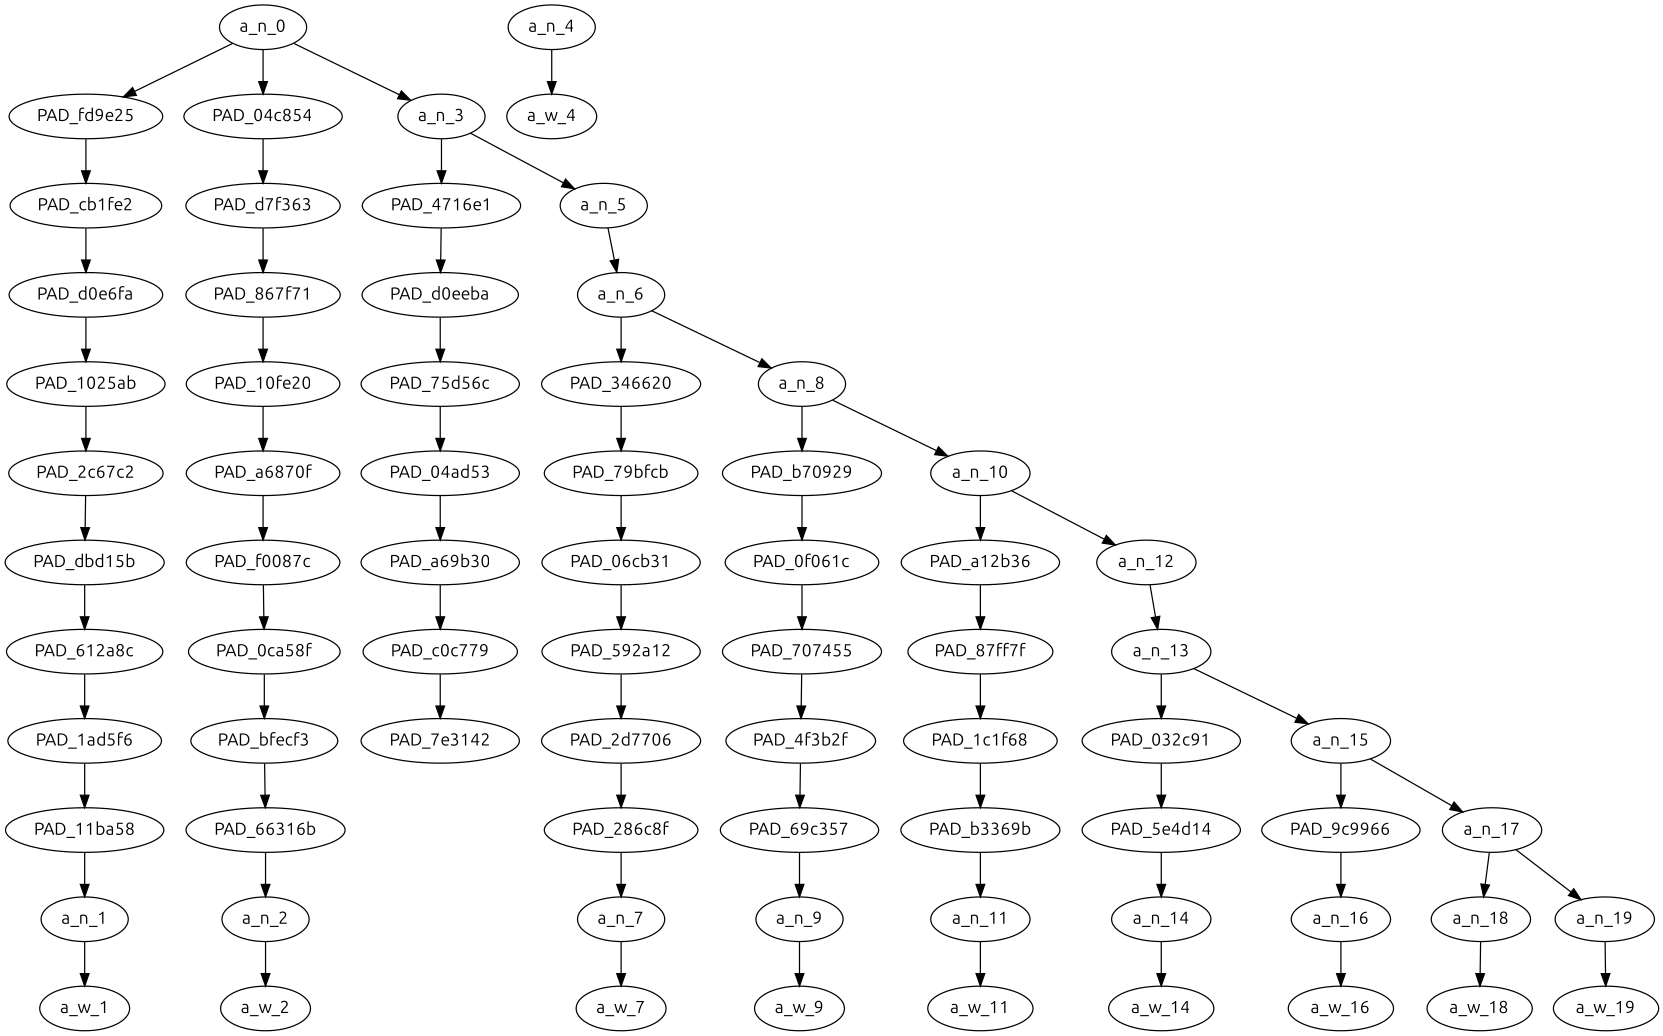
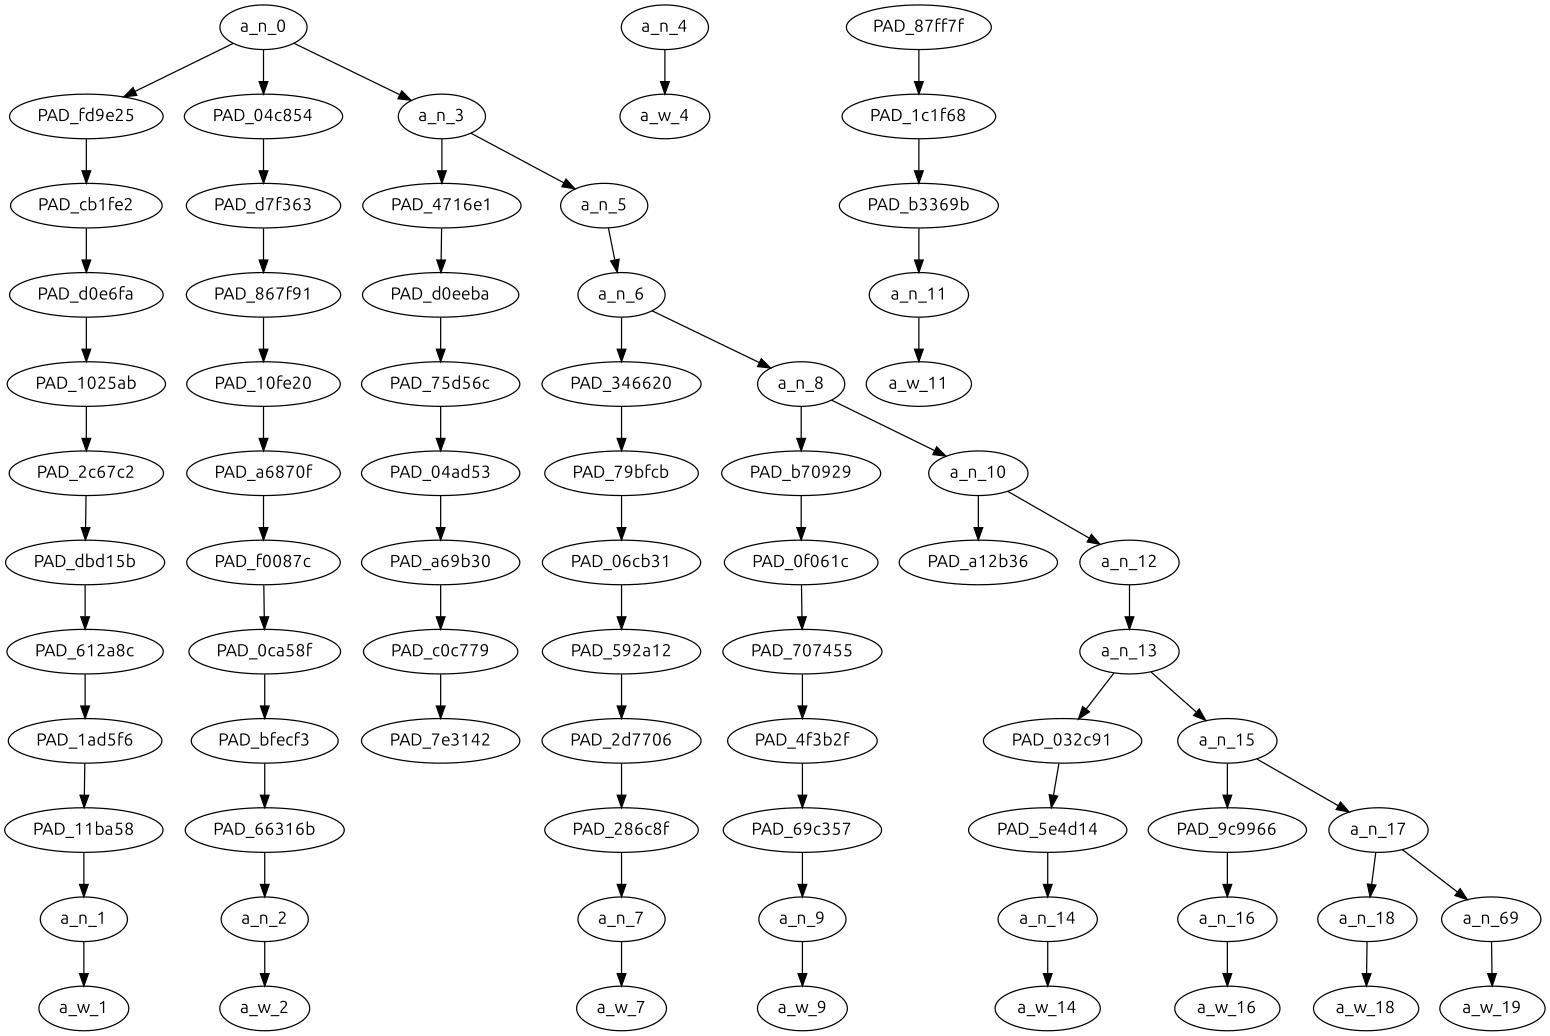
node "PAD_867f71": label "PAD_867f71" -> "PAD_867f91"
edge "PAD_a12b36" -> "PAD_87ff7f": removed
node "a_n_19": label "a_n_19" -> "a_n_69"
